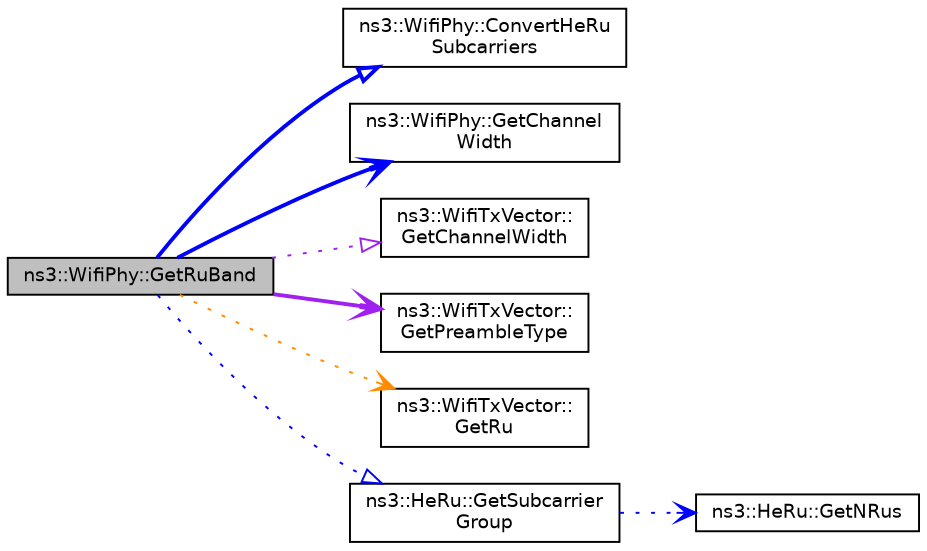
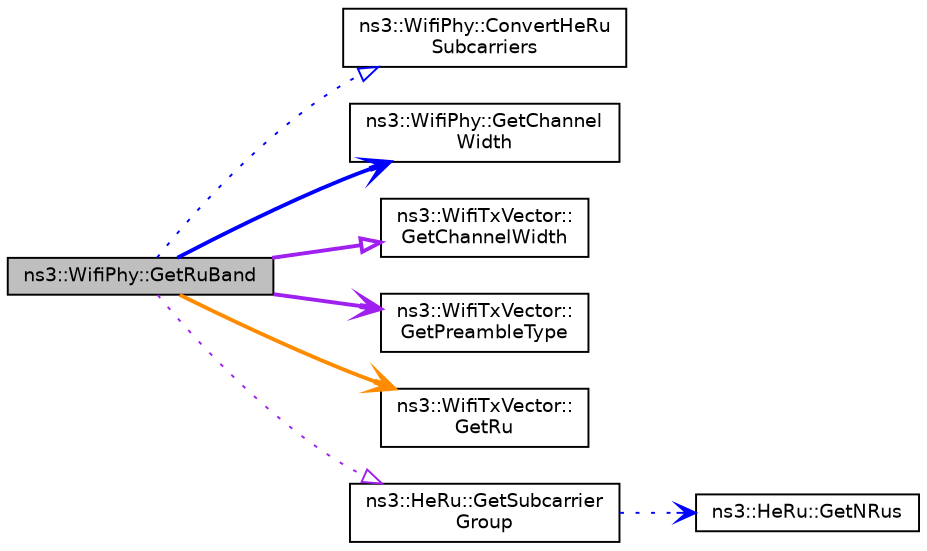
edge "ns3::WifiPhy::GetRuBand" -> "ns3::WifiPhy::ConvertHeRu Subcarriers": style bold -> dotted
edge "ns3::WifiPhy::GetRuBand" -> "ns3::WifiTxVector:: GetChannelWidth": style dotted -> bold
edge "ns3::WifiPhy::GetRuBand" -> "ns3::WifiTxVector:: GetRu": style dotted -> bold
edge "ns3::WifiPhy::GetRuBand" -> "ns3::HeRu::GetSubcarrier Group": color blue -> purple
